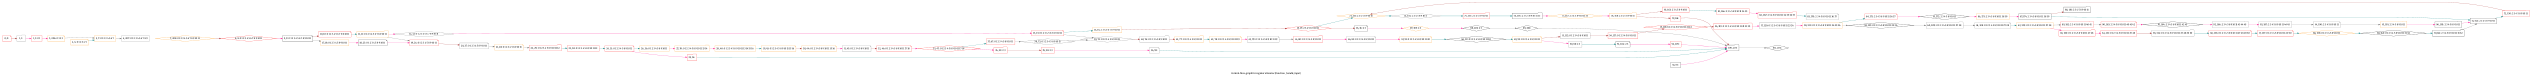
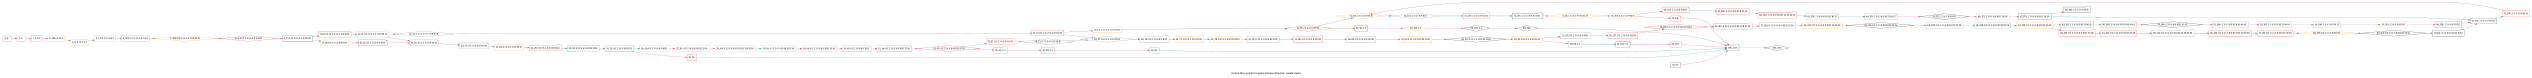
edge "58, 122: 0 1 2 3 4 5 8 9 10 11 24 25 26" -> "84, 171: 2 3 4 5 8 9 10 11 36 37": now "83, 170: 2 3 4 5 8 9 10 11 36 37" -> "84, 171: 2 3 4 5 8 9 10 11 36 37"
edge "3, 206: 0 1 2 3" -> "5, 7: 0 1 2 3 4 5 6 7": now "3, 206: 0 1 2 3" -> "4, 4: 0 1 2 3 4 5"
edge "6, 207: 0 1 2 3 4 5 6 7 8 9" -> "7, 208: 0 1 2 3 4 5 6 7 8 9 10 11": added
node "33, 47: 0 1 2 3 4 5 8 9 10 11 17 18": label "33, 47: 0 1 2 3 4 5 8 9 10 11 17 18" -> "33, 47: 0 1 2 3 4 5 8 9 10 11 17 10"
